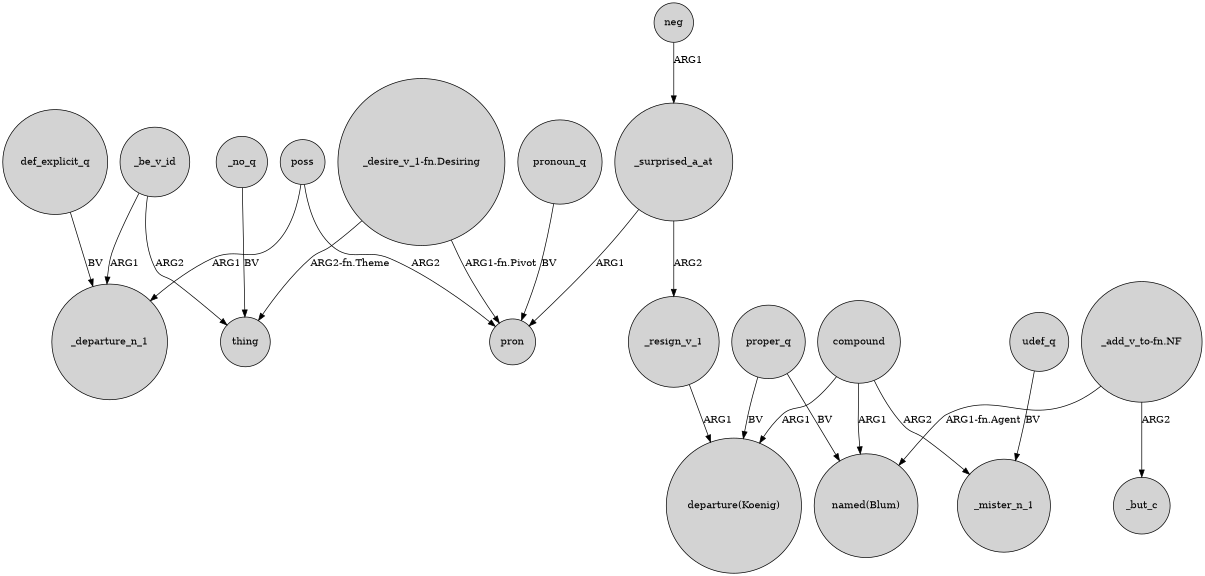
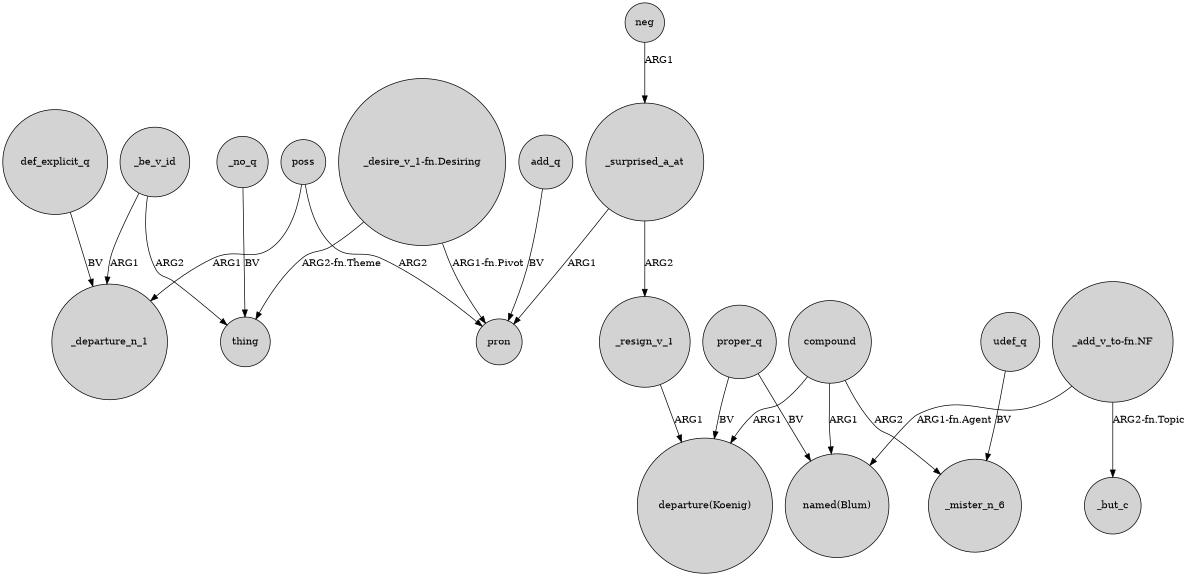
node "pronoun_q": label "pronoun_q" -> "add_q"
edge "_add_v_to-fn.NF" -> "_but_c": label "ARG2" -> "ARG2-fn.Topic"
node "_mister_n_1": label "_mister_n_1" -> "_mister_n_6"
